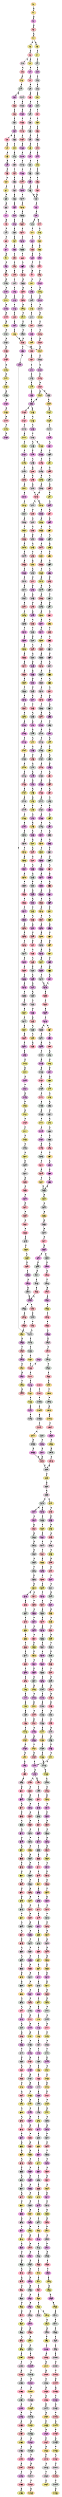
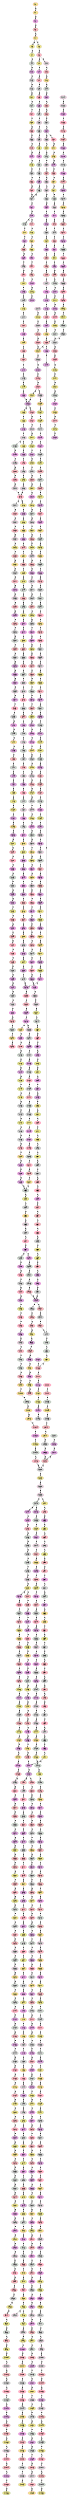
edge "S110" -> "S114": removed, label "C"
